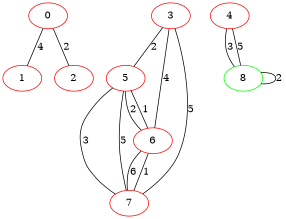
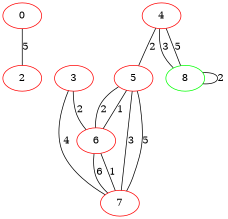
edge "0" -- "2": label "2" -> "5"
edge "3" -- "5": now "4" -- "5"
node "1": removed
edge "3" -- "6": label "4" -> "2"
edge "3" -- "7": label "5" -> "4"
